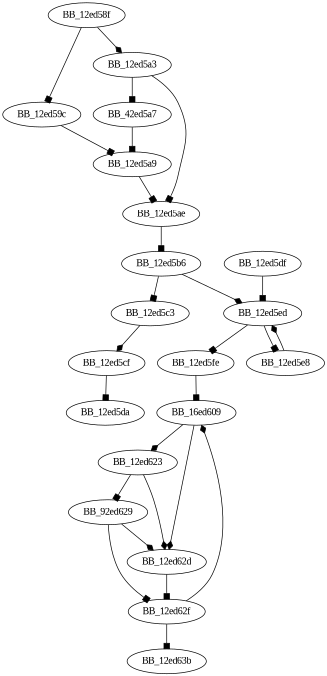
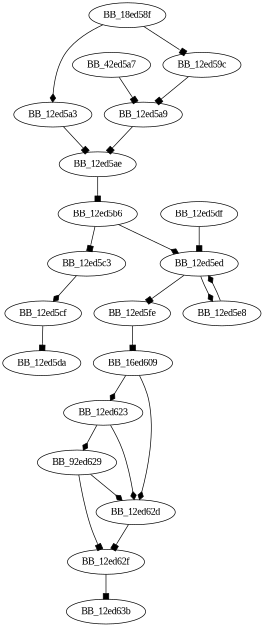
node "BB_12ed58f": label "BB_12ed58f" -> "BB_18ed58f"
edge "BB_12ed5a3" -> "BB_42ed5a7": removed
edge "BB_12ed5ed" -> "BB_12ed5e8": arrowhead box -> diamond
edge "BB_12ed623" -> "BB_92ed629": arrowhead box -> diamond
edge "BB_12ed62f" -> "BB_16ed609": removed
